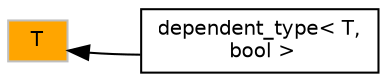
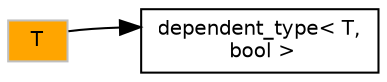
edge "dependent_type< T, bool >" -> "T": reversed
